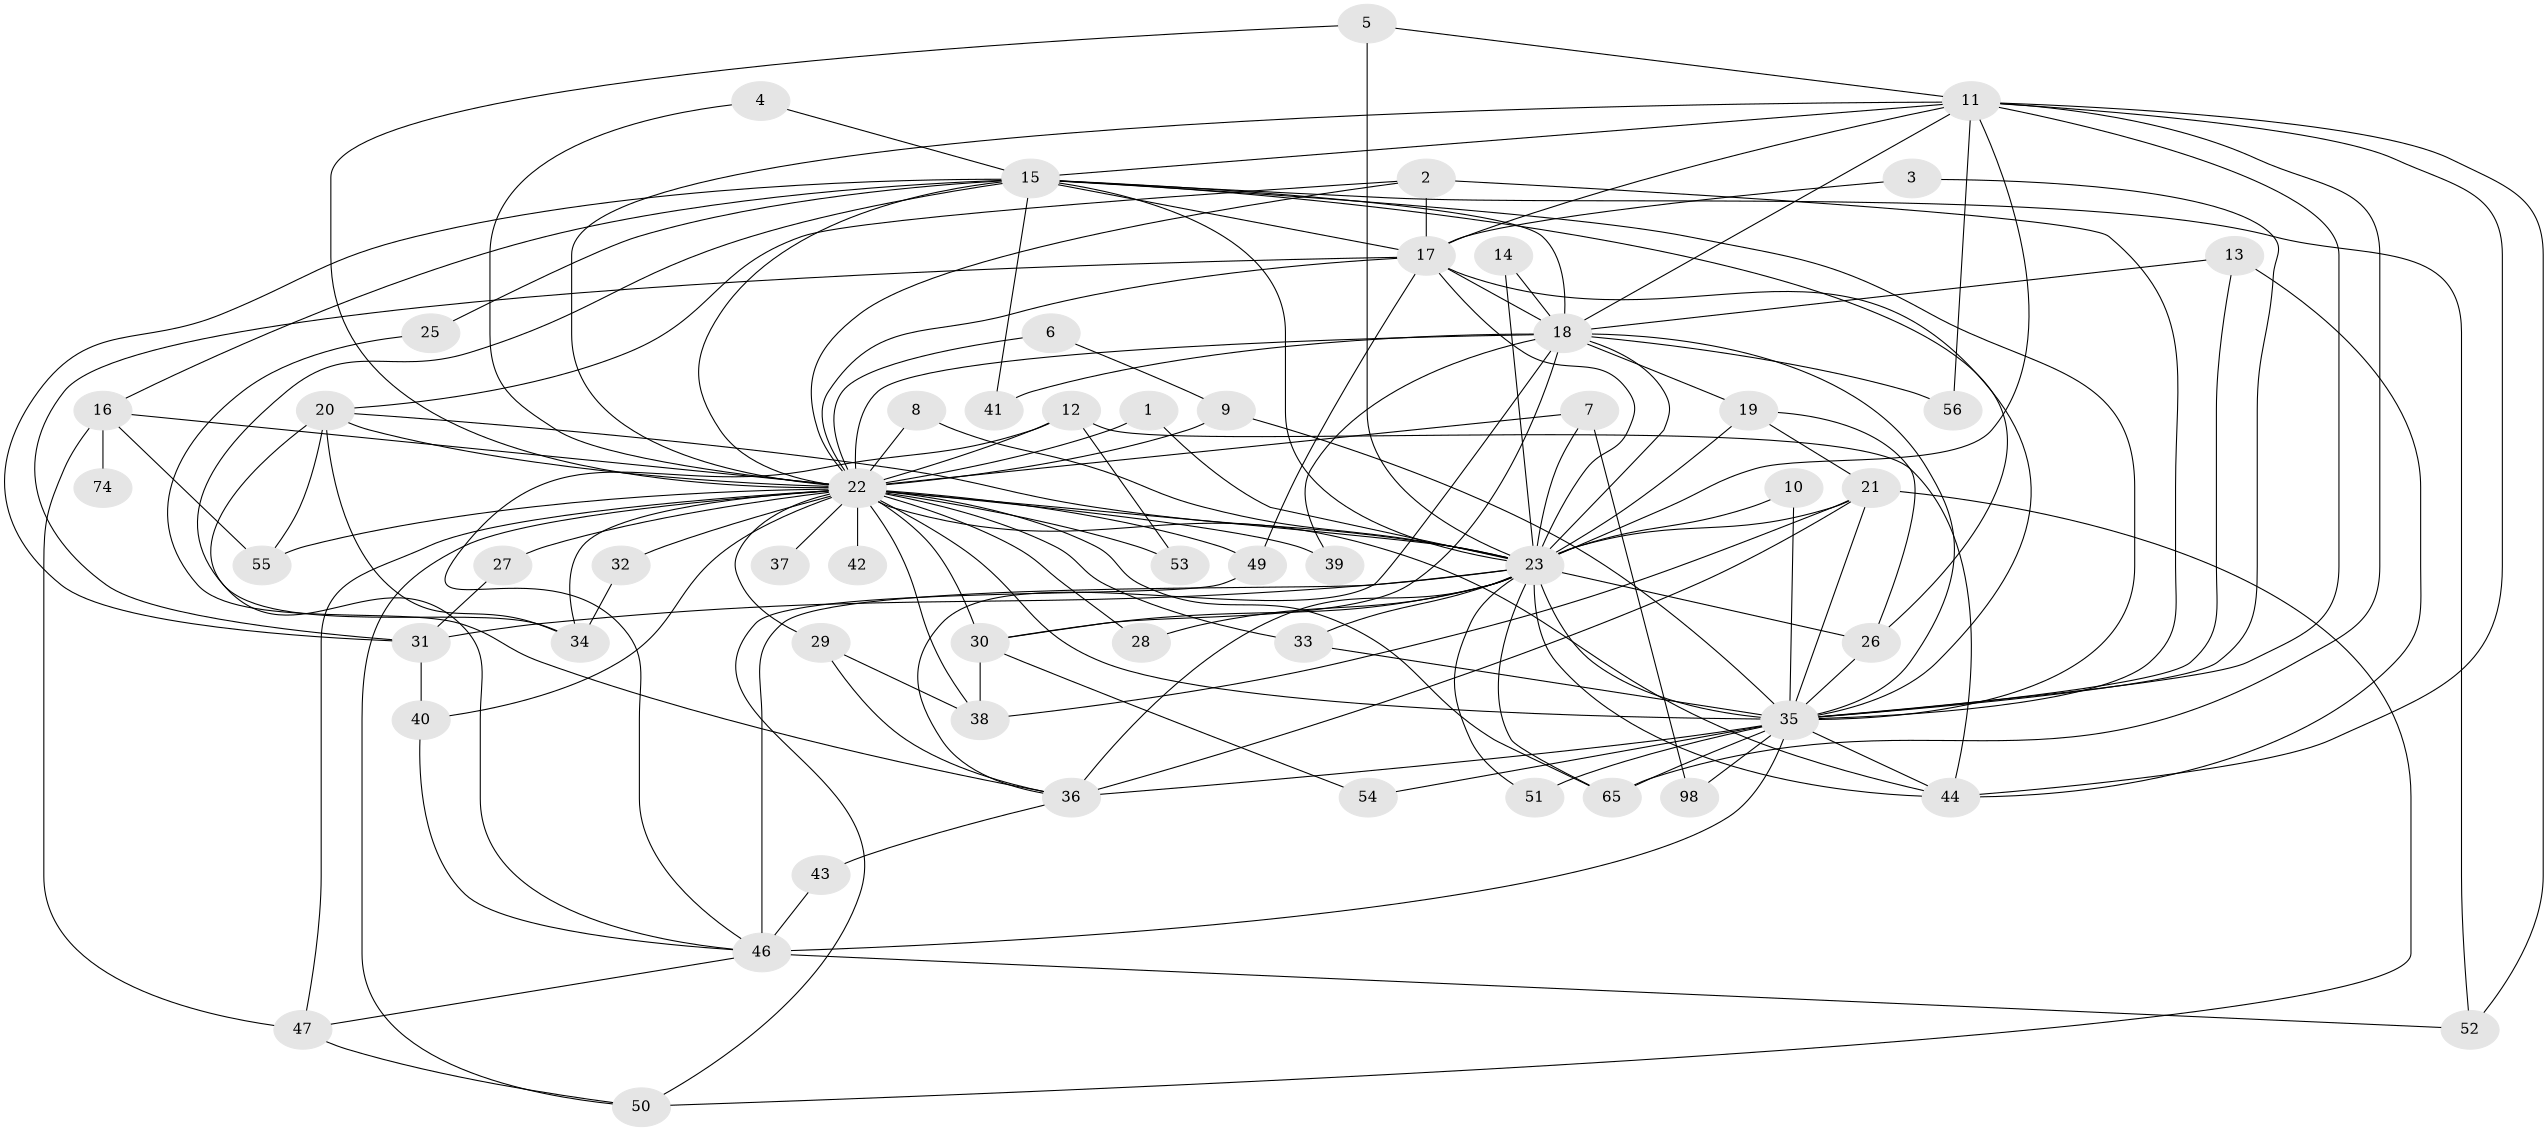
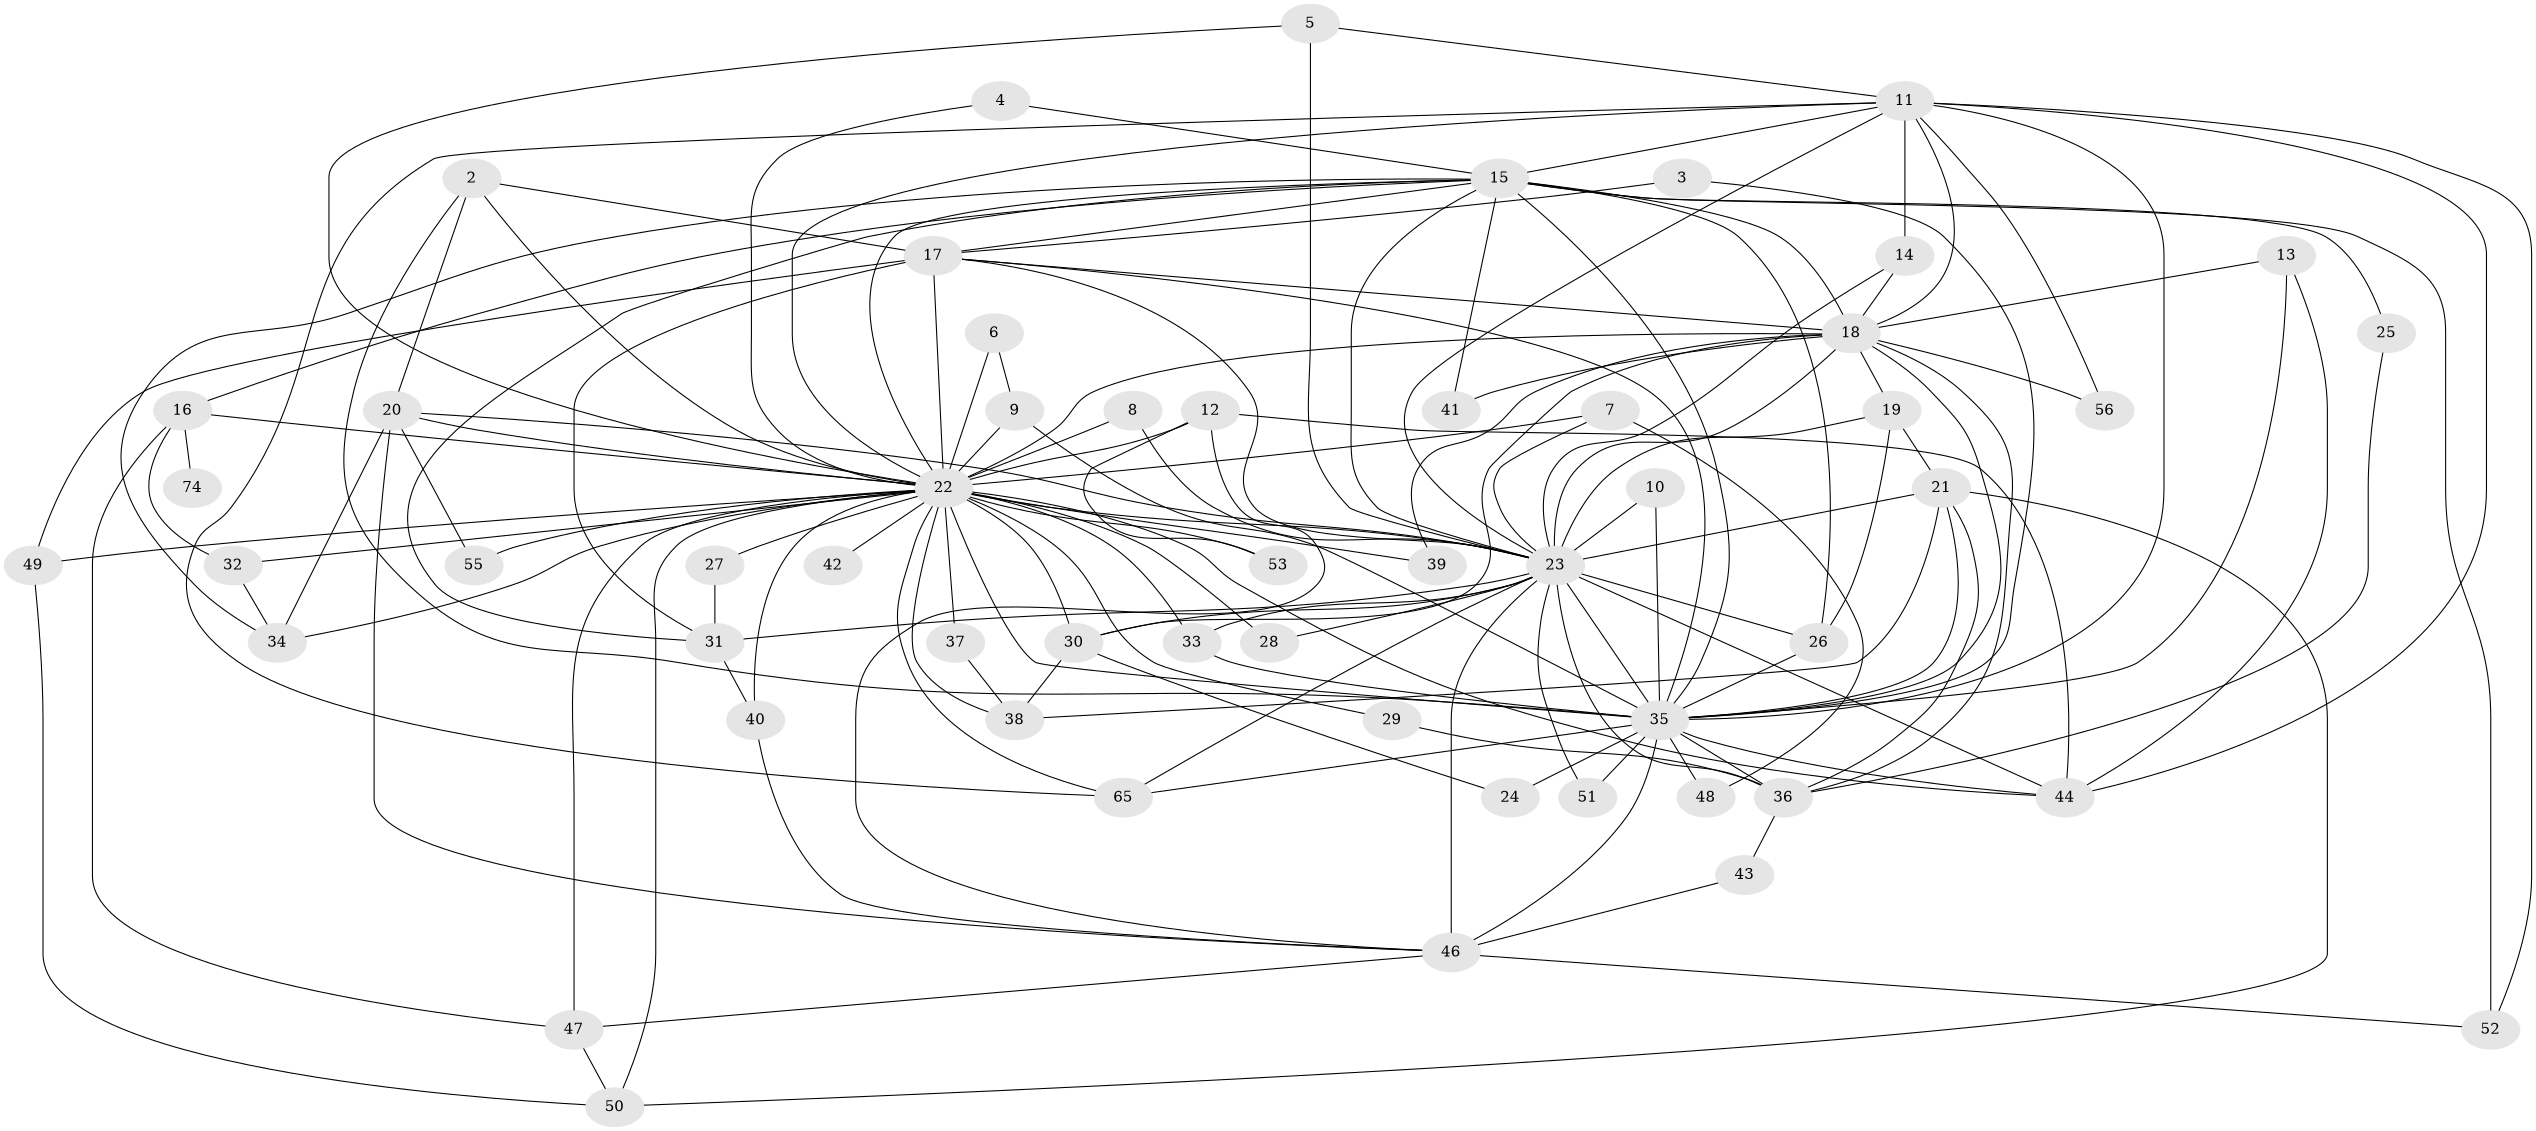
edge "11" -- "17": now "11" -- "14"
node "1": removed
edge "16" -- "55": now "16" -- "32"
edge "29" -- "38": now "37" -- "38"
node "54": label "54" -> "24"
node "98": label "98" -> "48"
